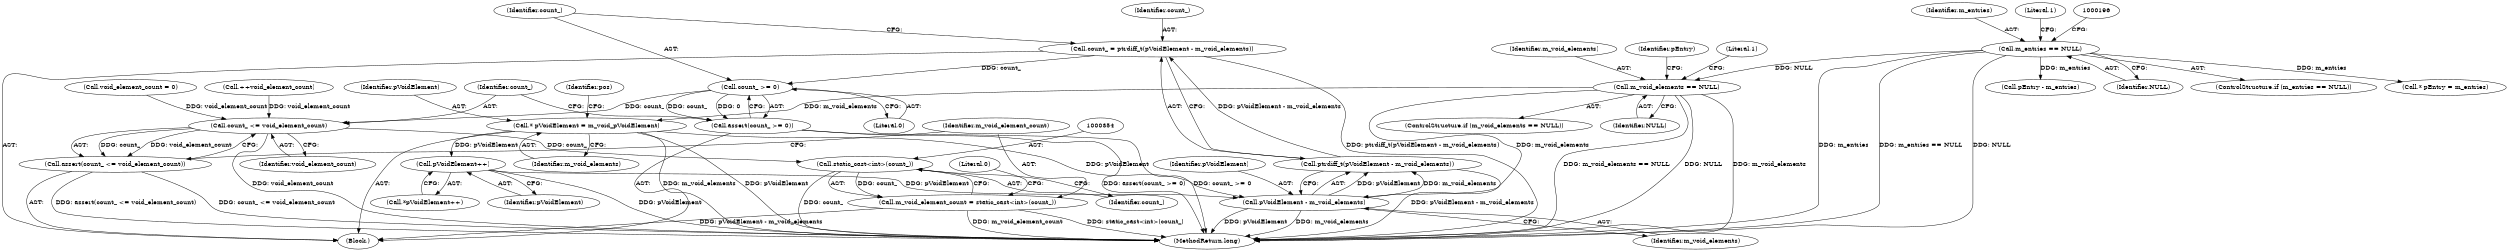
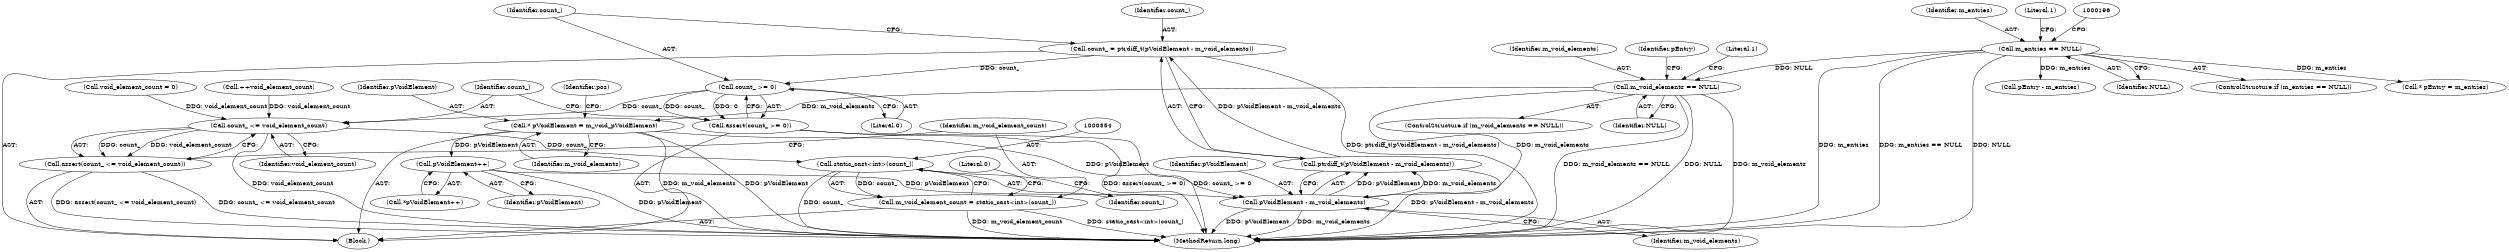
edge "(Call,m_void_element_count = static_cast<int>(count_))" -> "(Block,)": label "DDG: pVoidElement - m_void_elements" -> "AST: "
